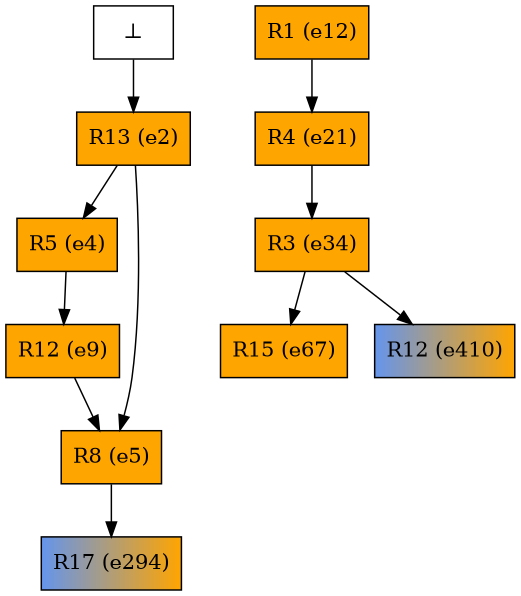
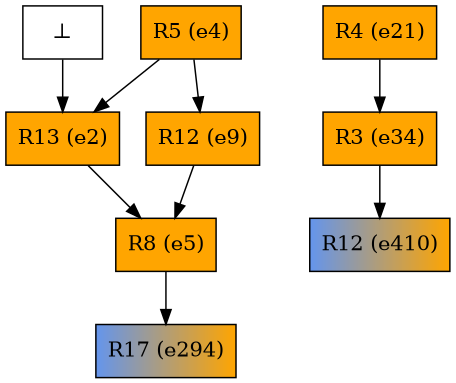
node "R1 (e12)": removed
edge "R13 (e2)" -> "R5 (e4)": reversed
node "R15 (e67)": removed
